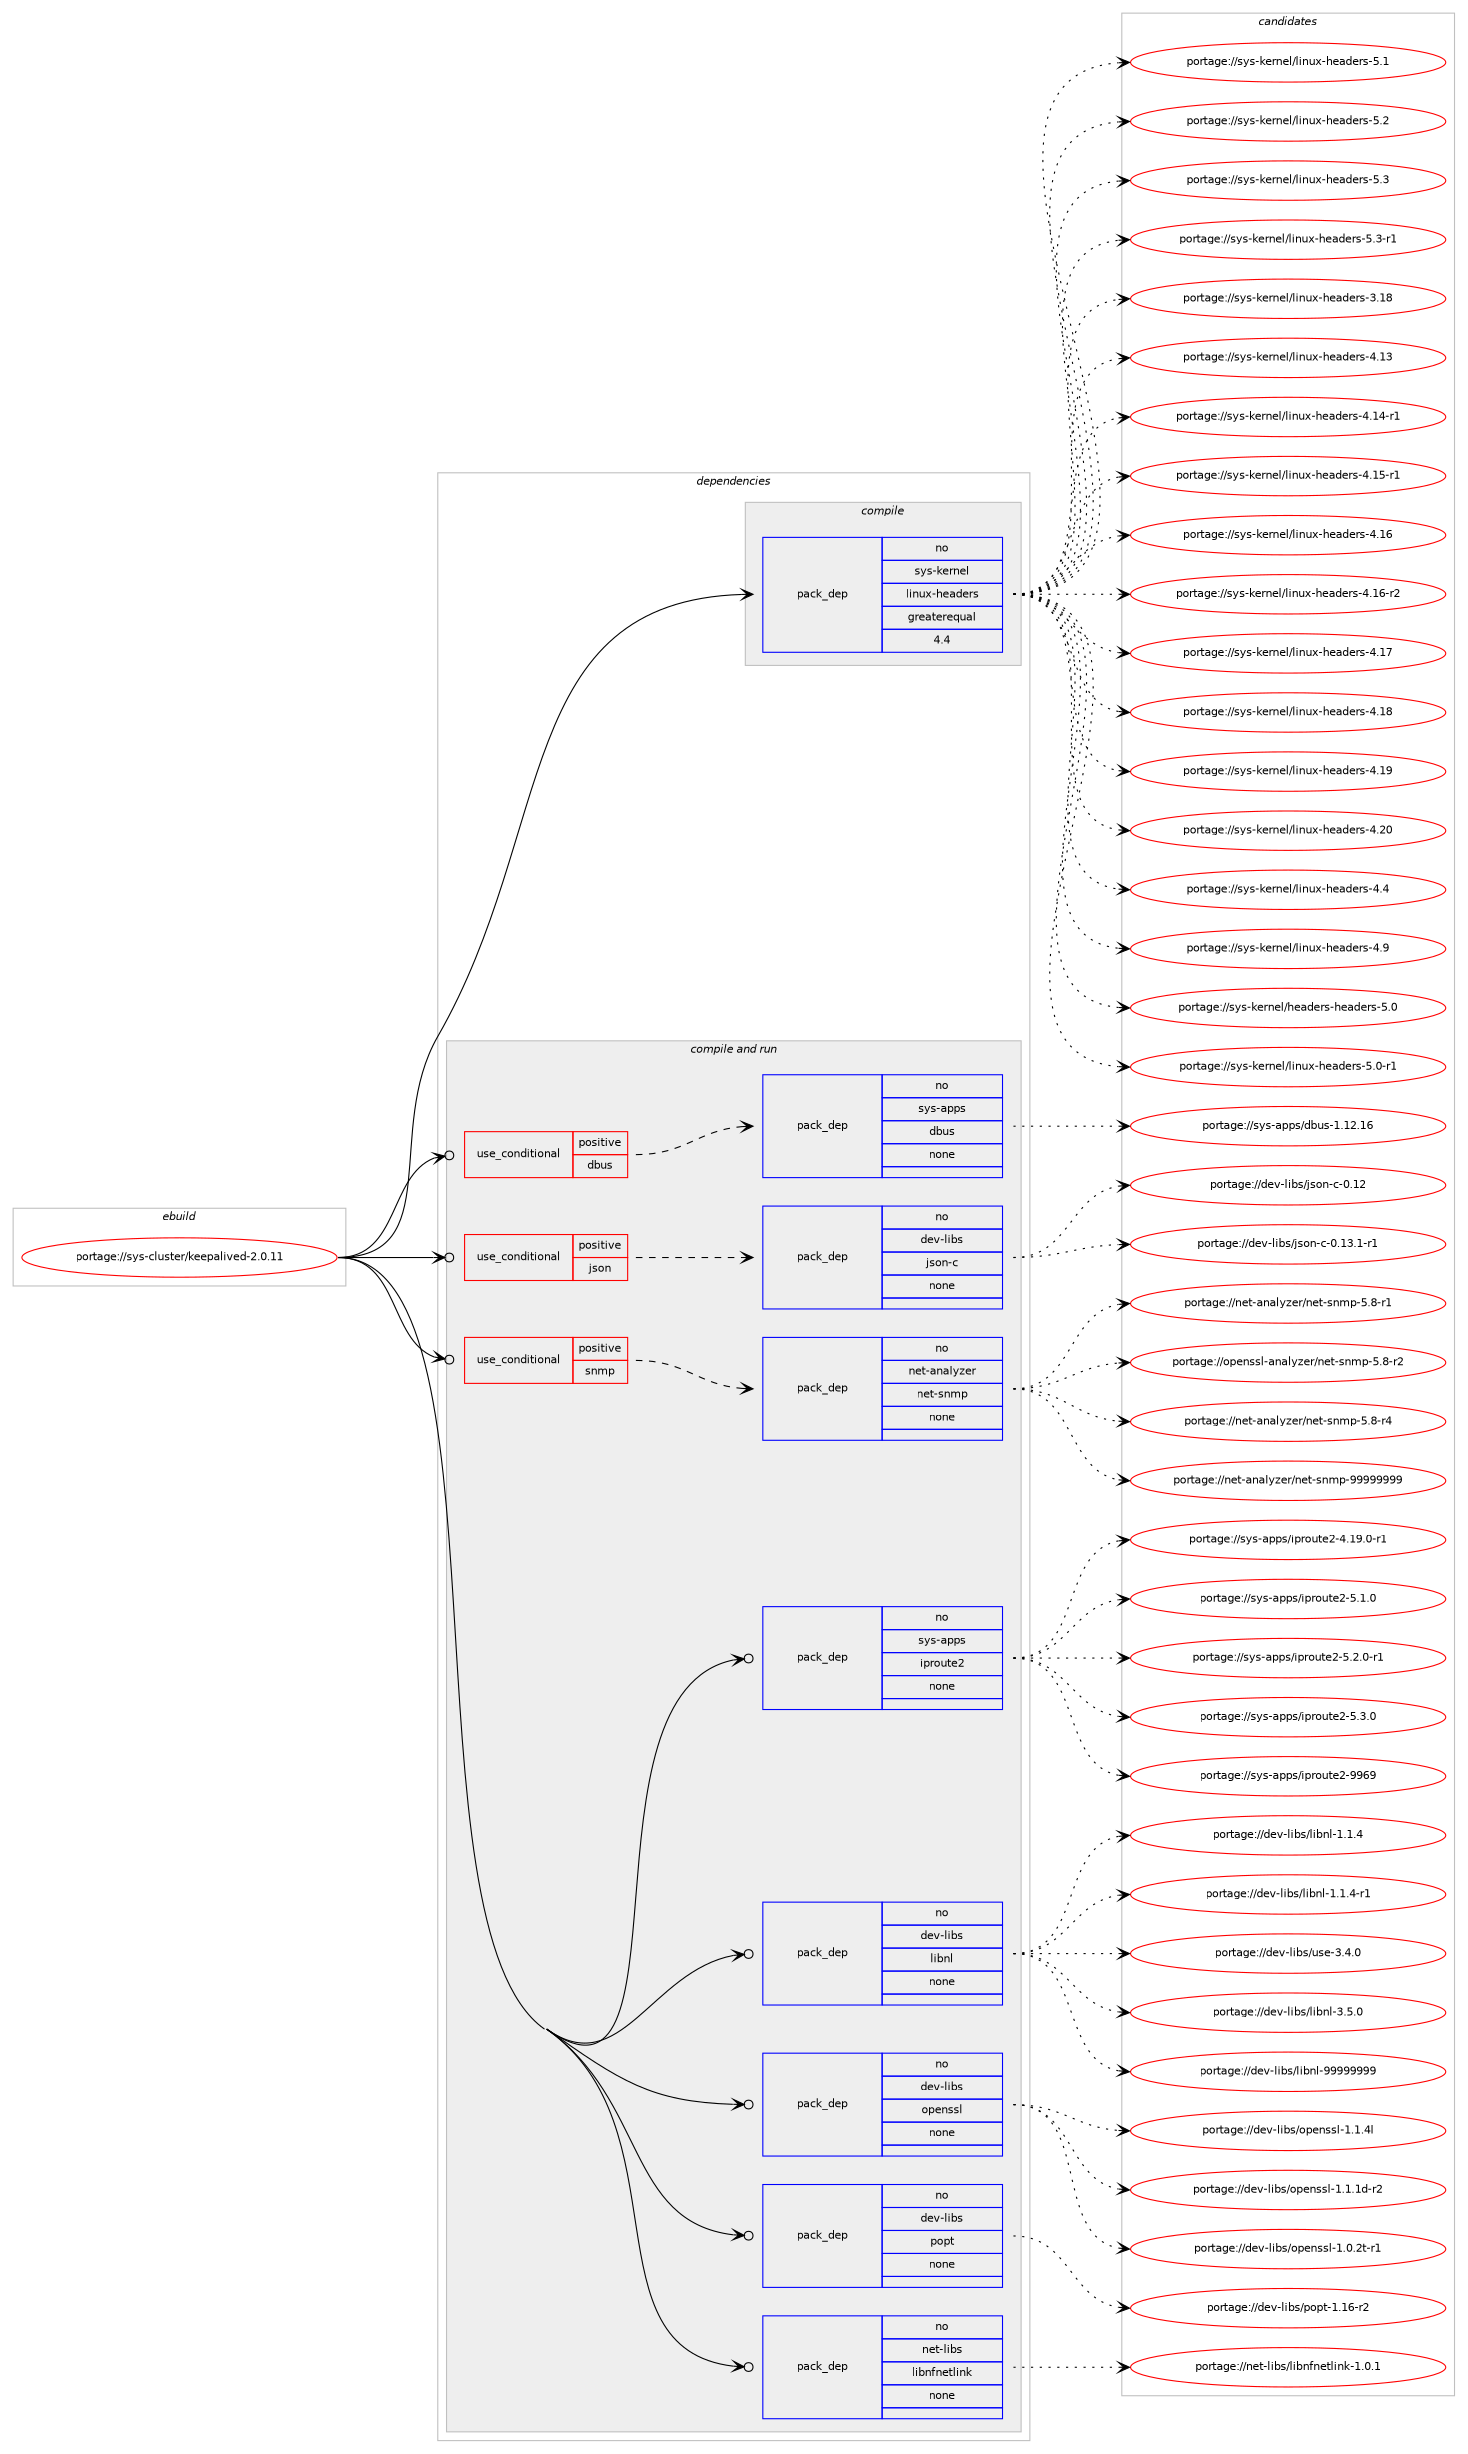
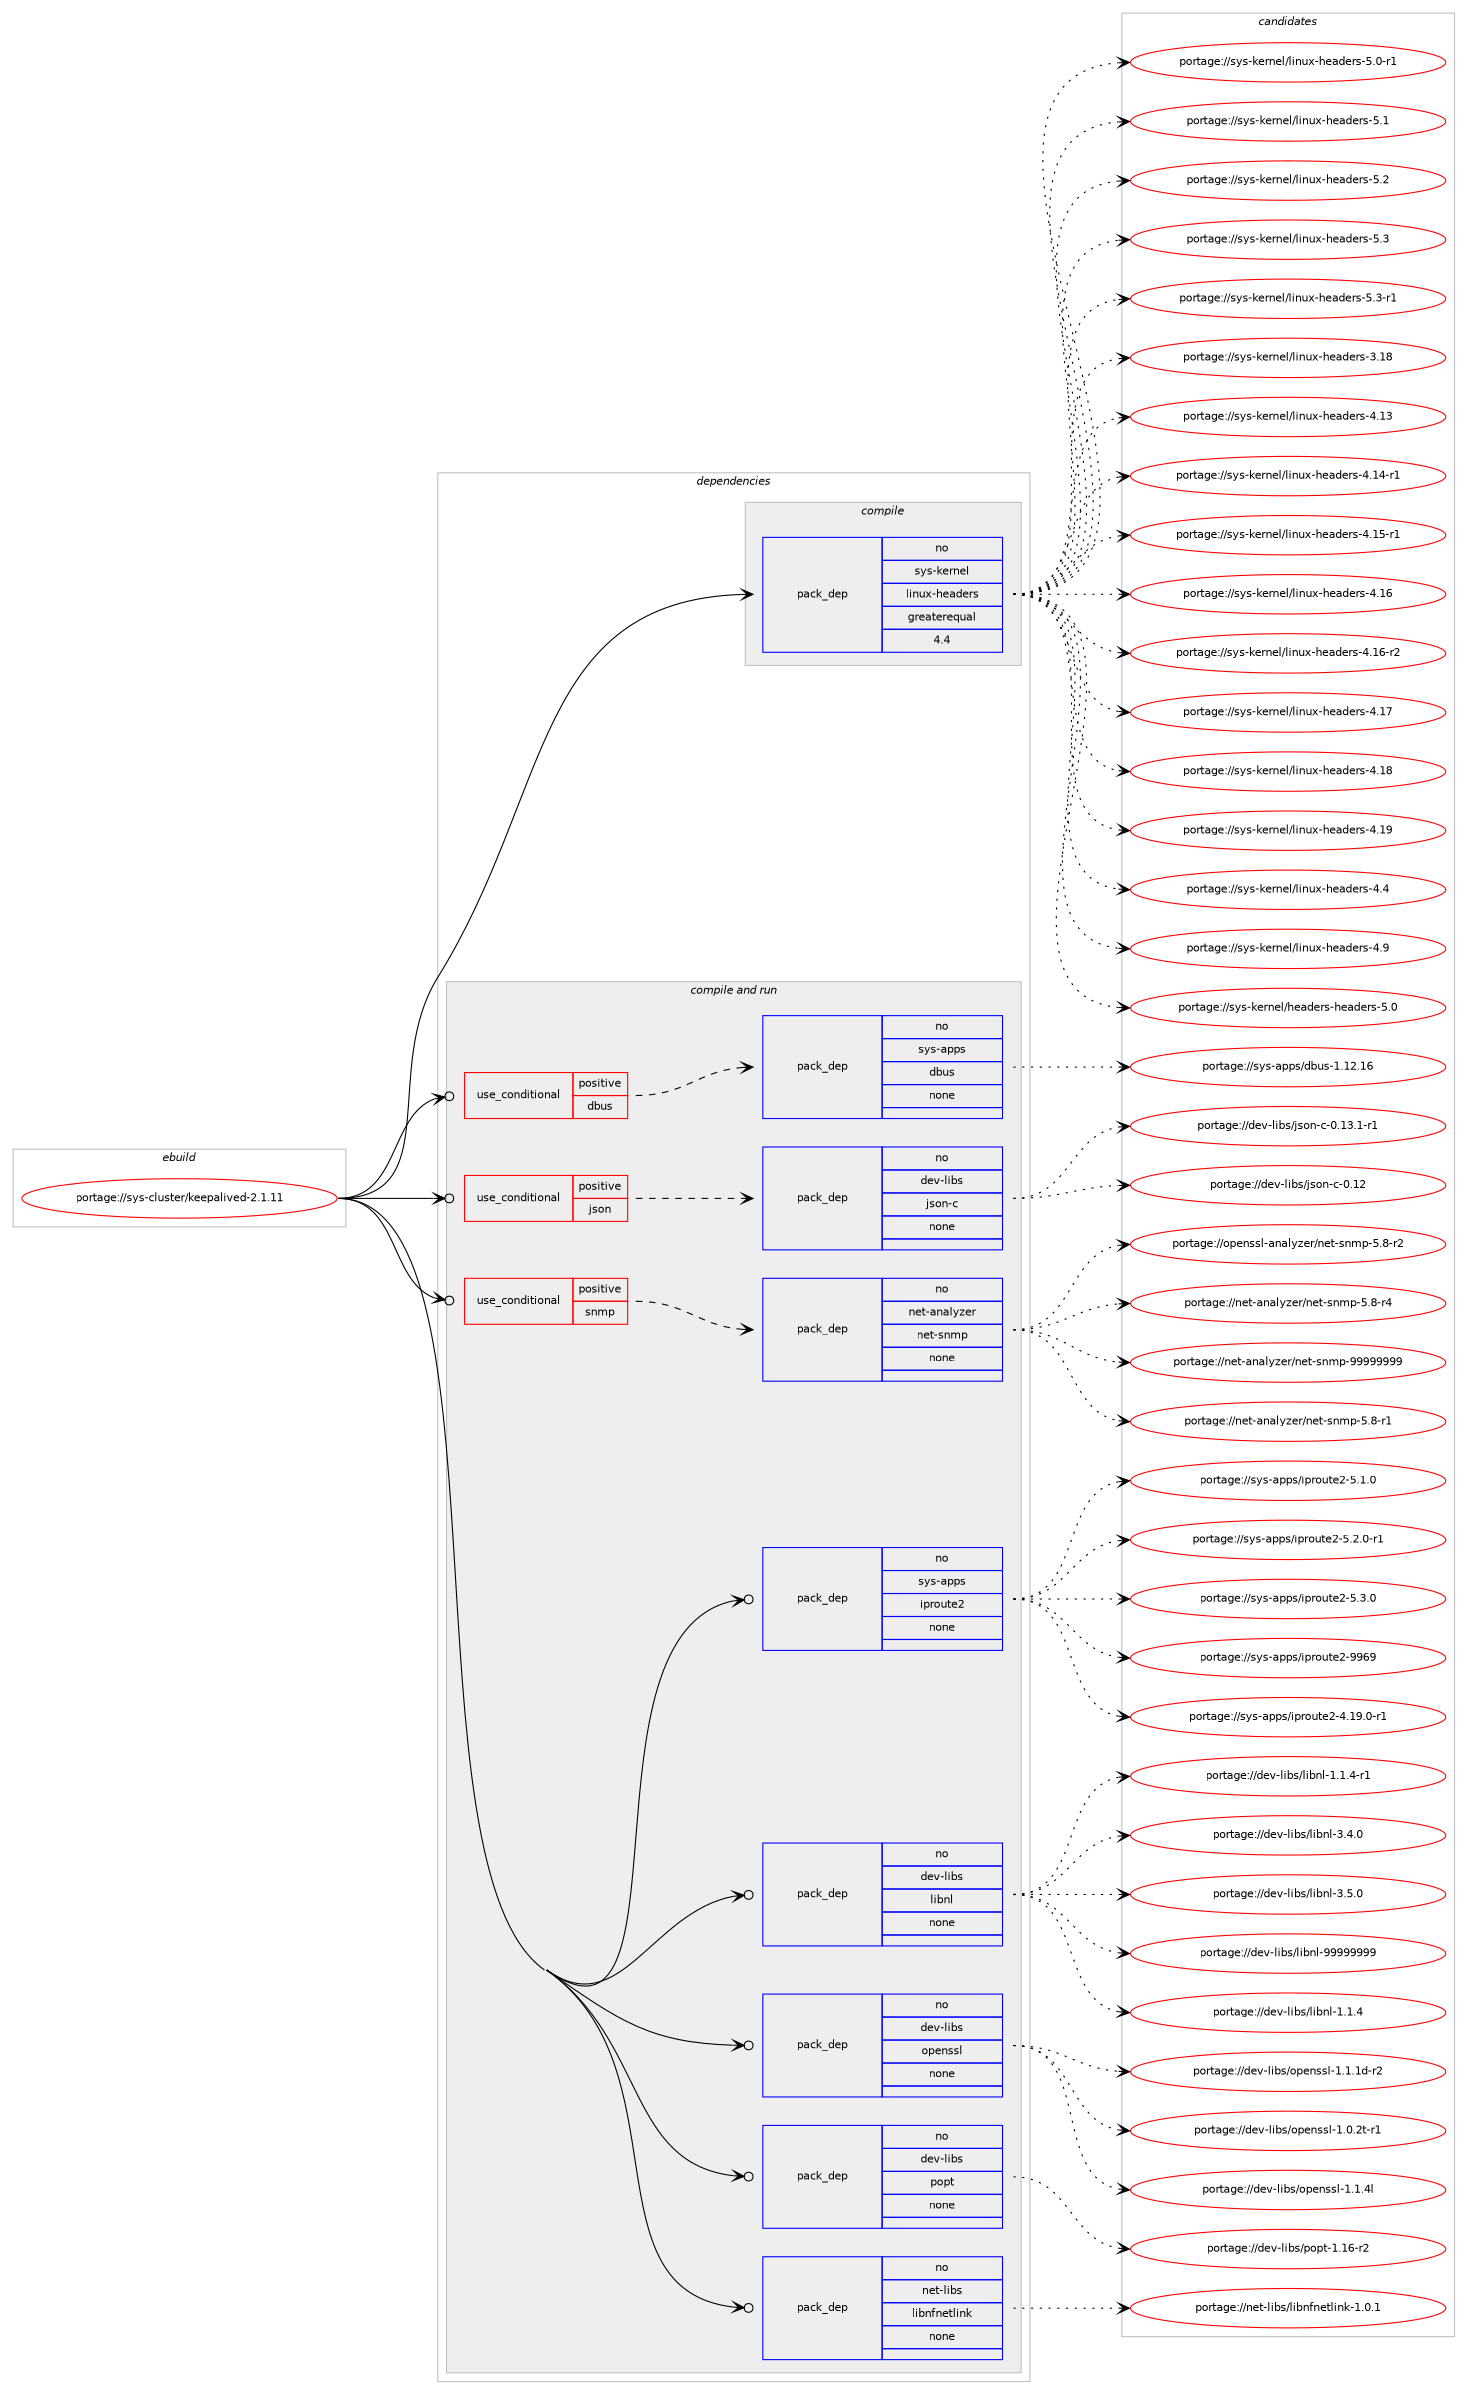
node "portage://sys-kernel/linux-headers-4.20": removed
node "portage://sys-cluster/keepalived-2.0.11": label "portage://sys-cluster/keepalived-2.0.11" -> "portage://sys-cluster/keepalived-2.1.11"
node "portage://dev-libs/use-3.4.0": label "portage://dev-libs/use-3.4.0" -> "portage://dev-libs/libnl-3.4.0"
